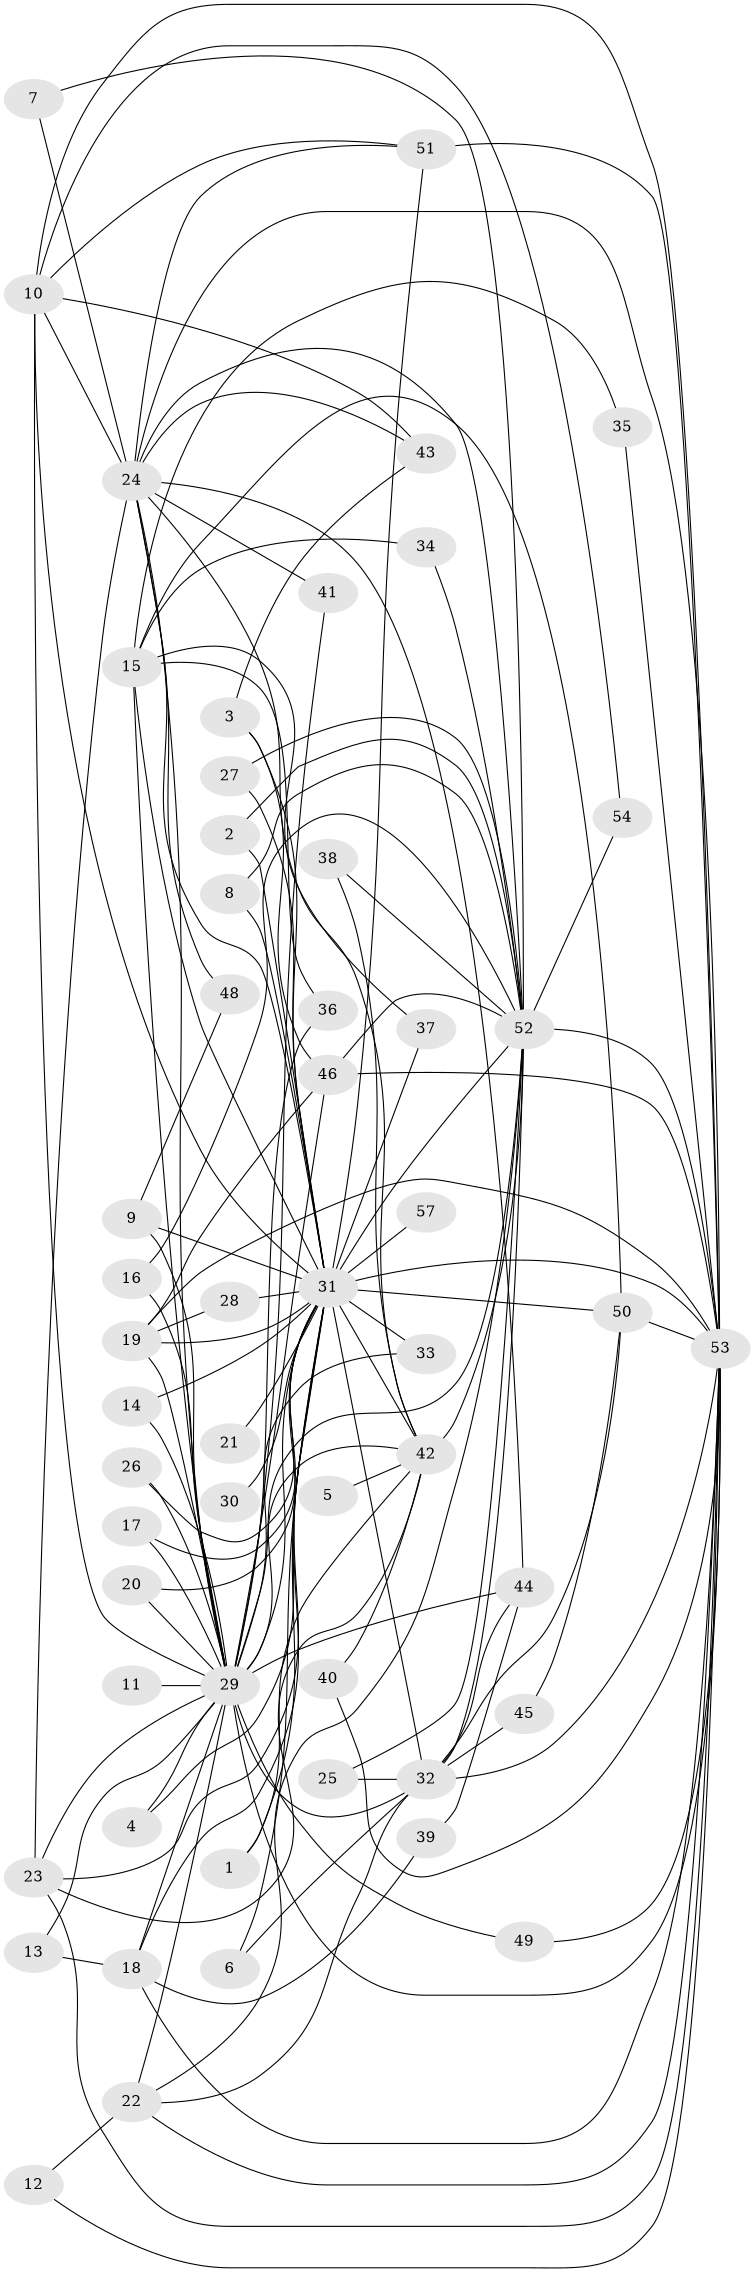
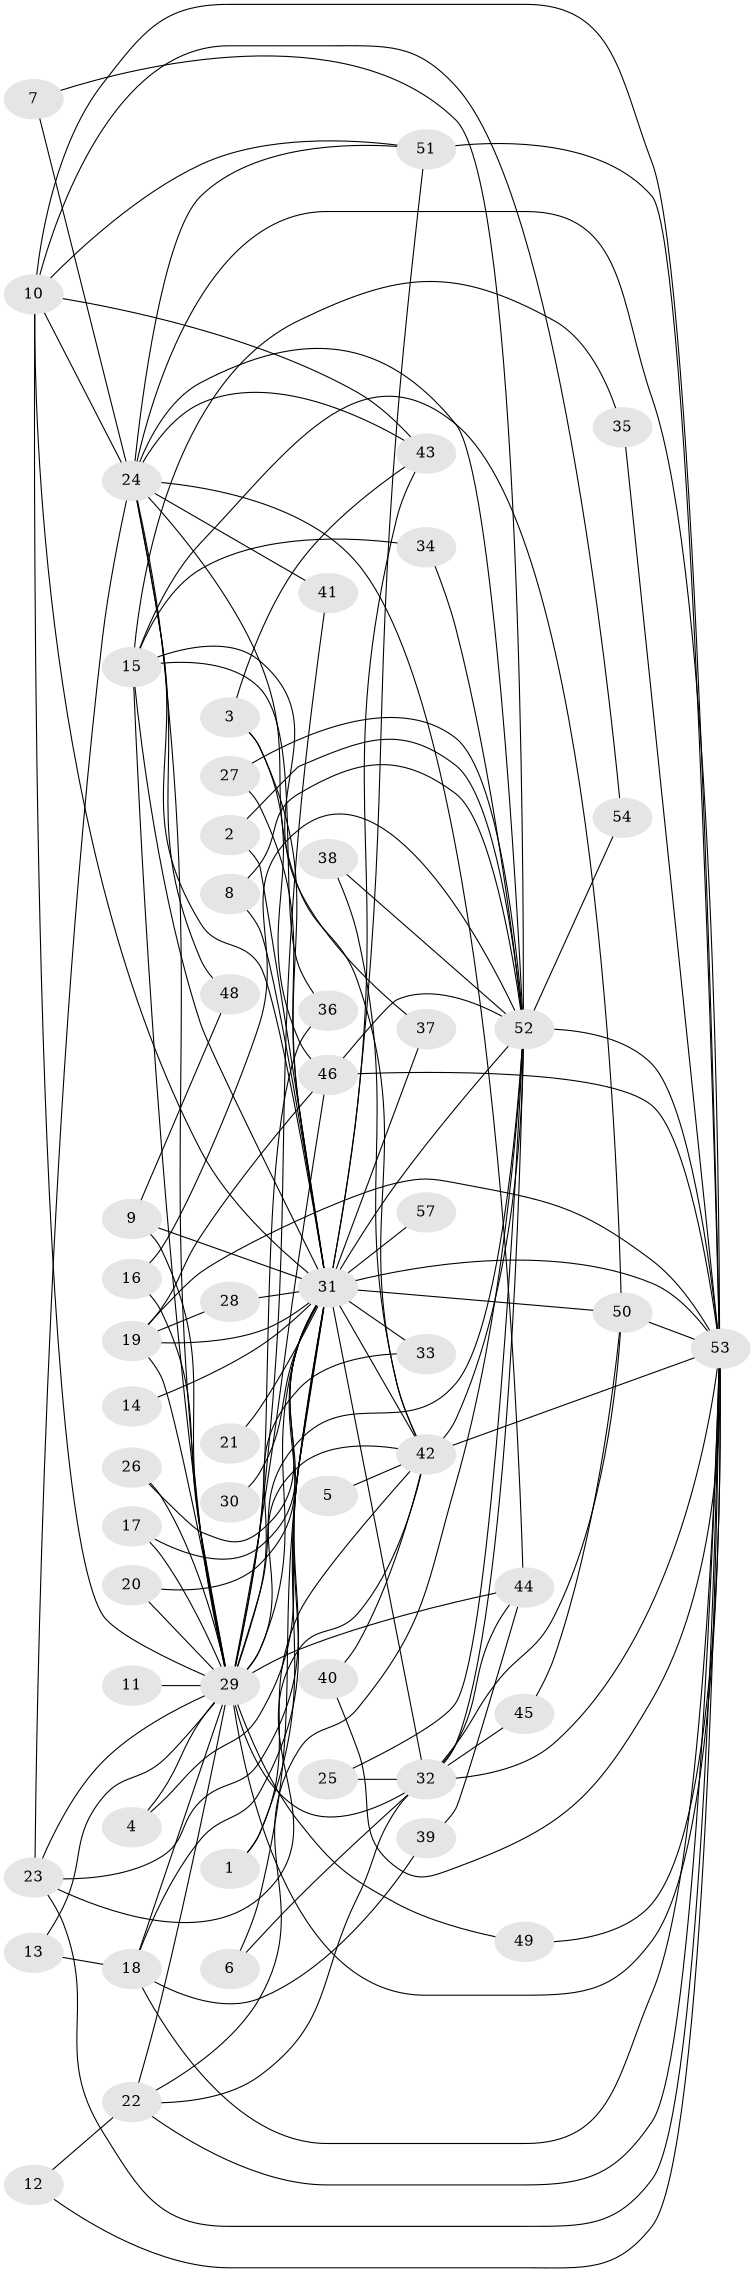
edge "43" -- "31": added
edge "53" -- "42": added
edge "14" -- "29": removed
